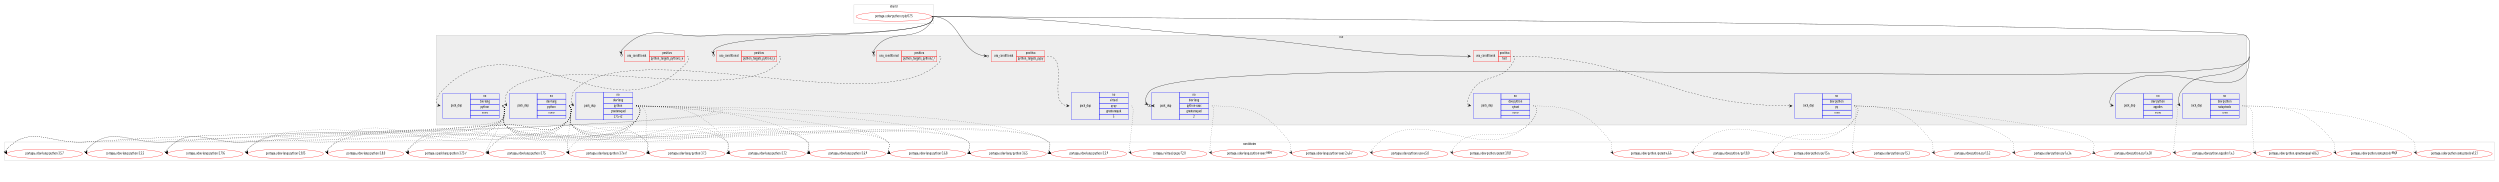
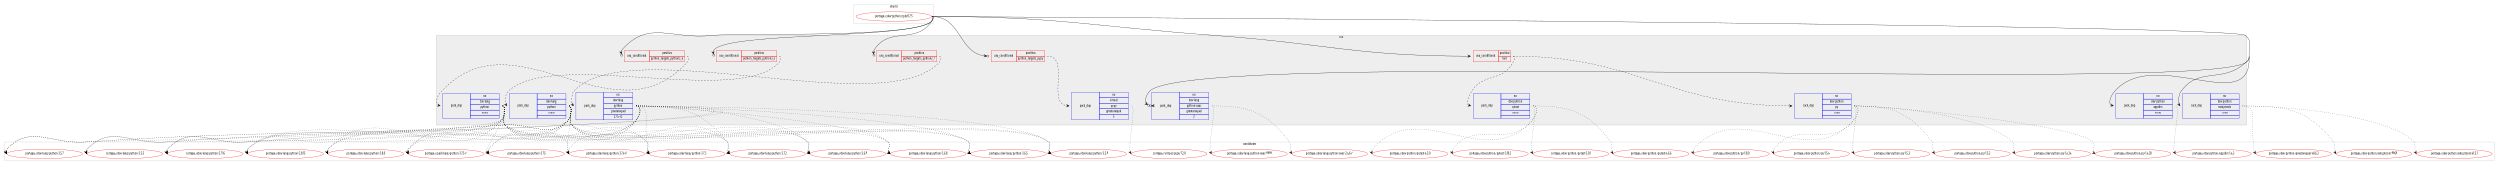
node "portage://dev-python/use-4.5.0": label "portage://dev-python/use-4.5.0" -> "portage://dev-python/pytest-4.5.0"
node "portage://dev-python/pytest-3.10.1": label "portage://dev-python/pytest-3.10.1" -> "portage://dev-python/pytest-3.10.2"
node "portage://dev-python/pytest-5.0.1": added
